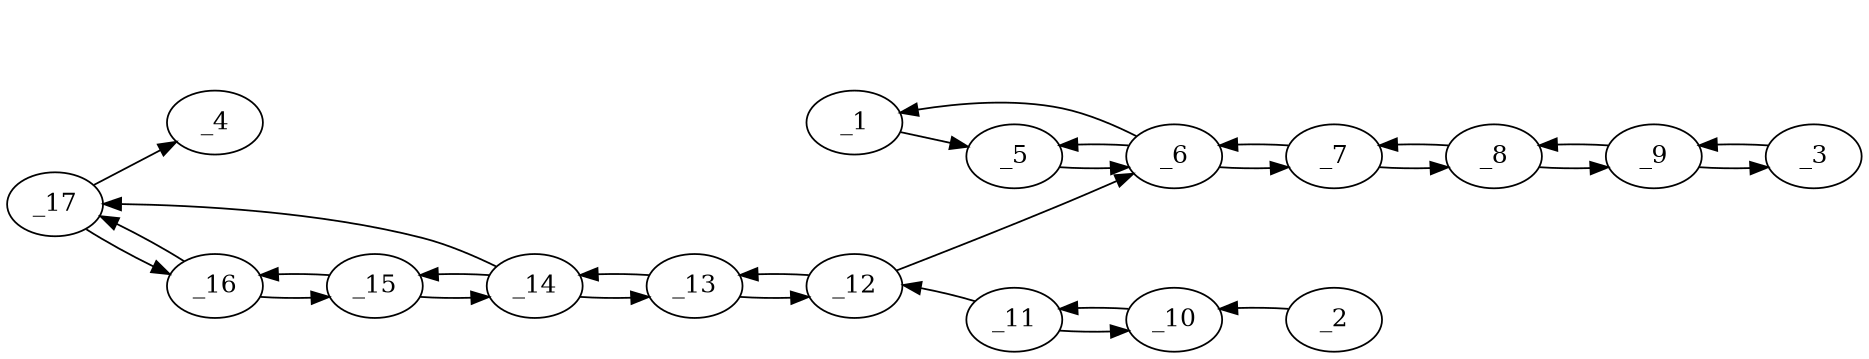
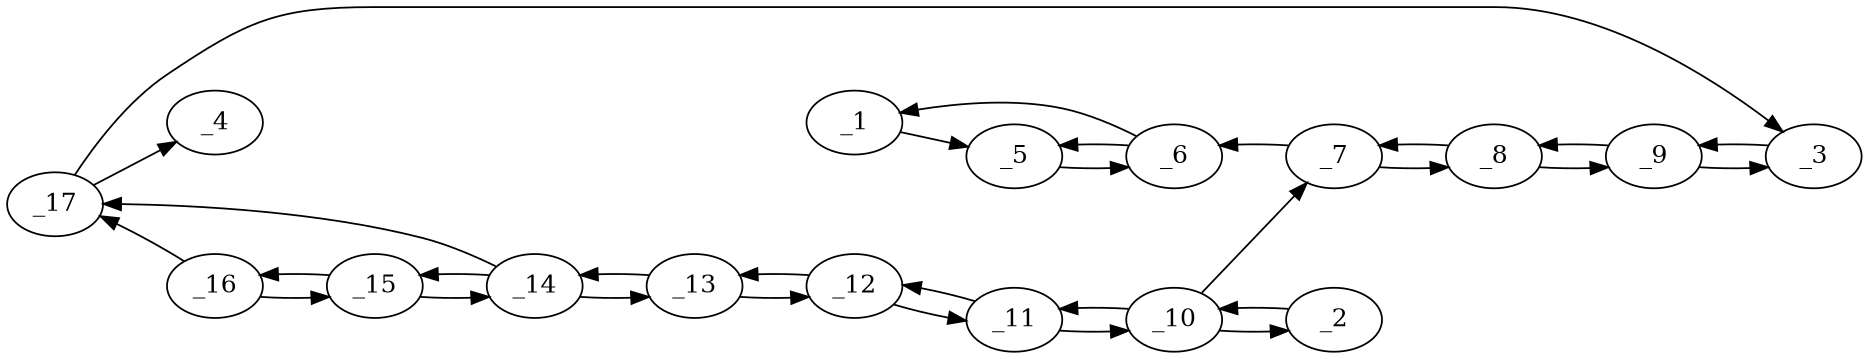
edge "_6" -> "_7": now "_10" -> "_7"
edge "_12" -> "_6": now "_12" -> "_11"
edge "_17" -> "_16": now "_17" -> "_3"
edge "_10" -> "_2": added
